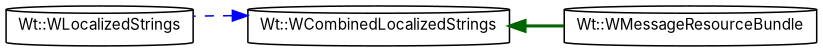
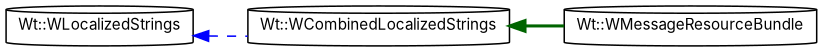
edge "Wt::WLocalizedStrings" -> "Wt::WCombinedLocalizedStrings": reversed
